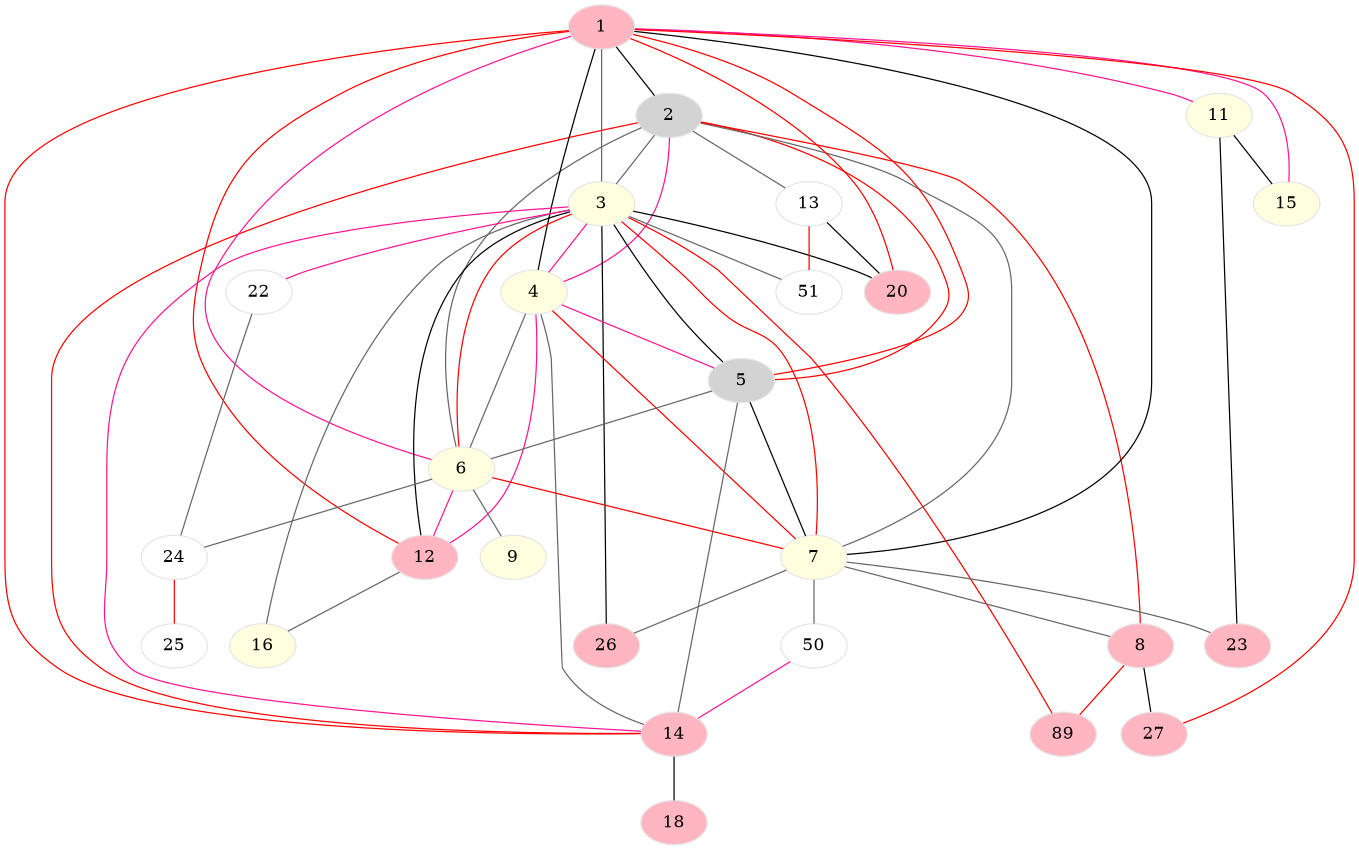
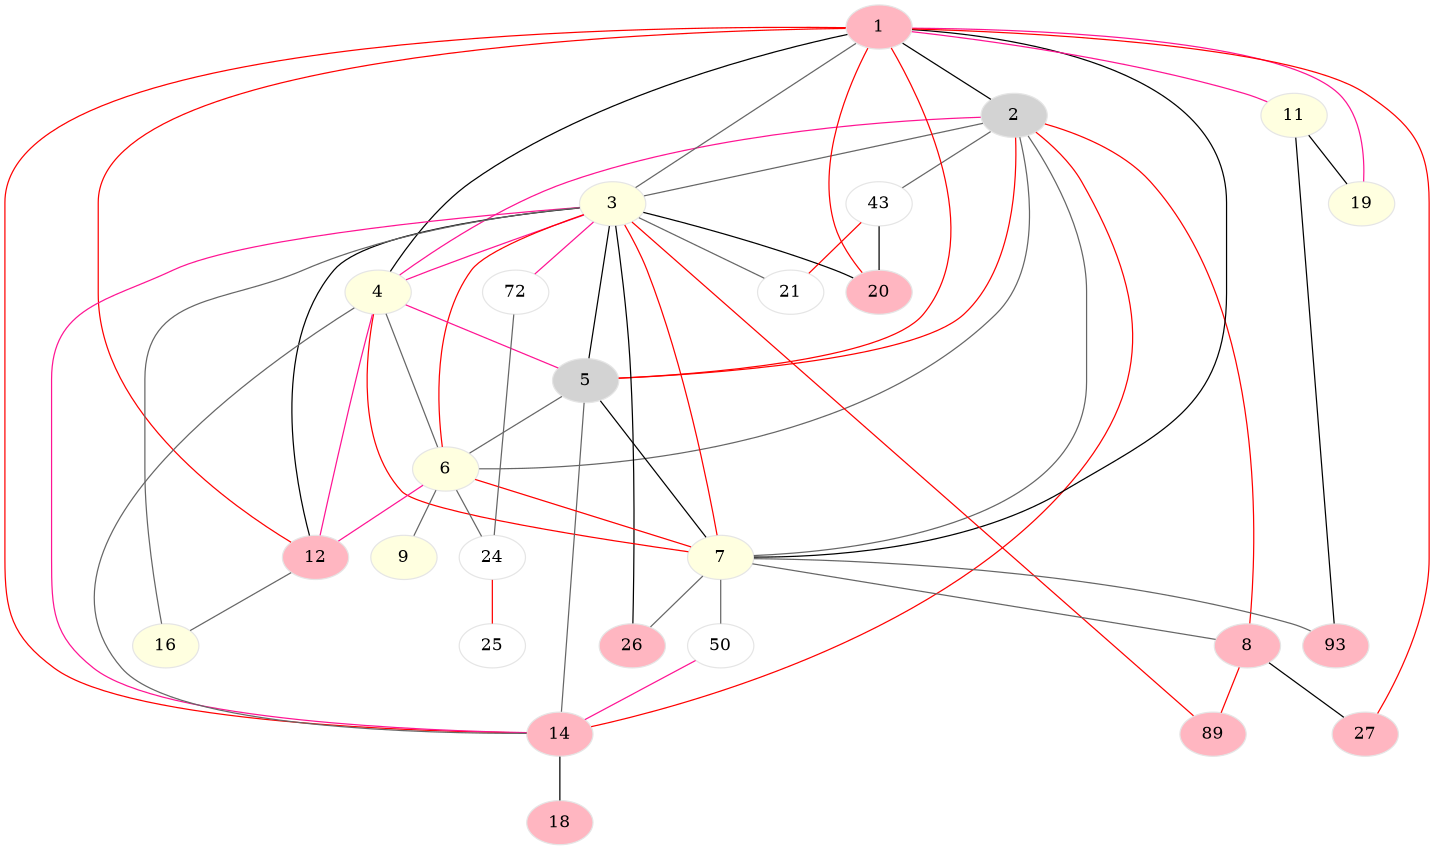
node "13": label "13" -> "43"
node "15": label "15" -> "19"
edge "1" -- "6": removed
node "22": label "22" -> "72"
node "51": label "51" -> "21"
node "23": label "23" -> "93"
